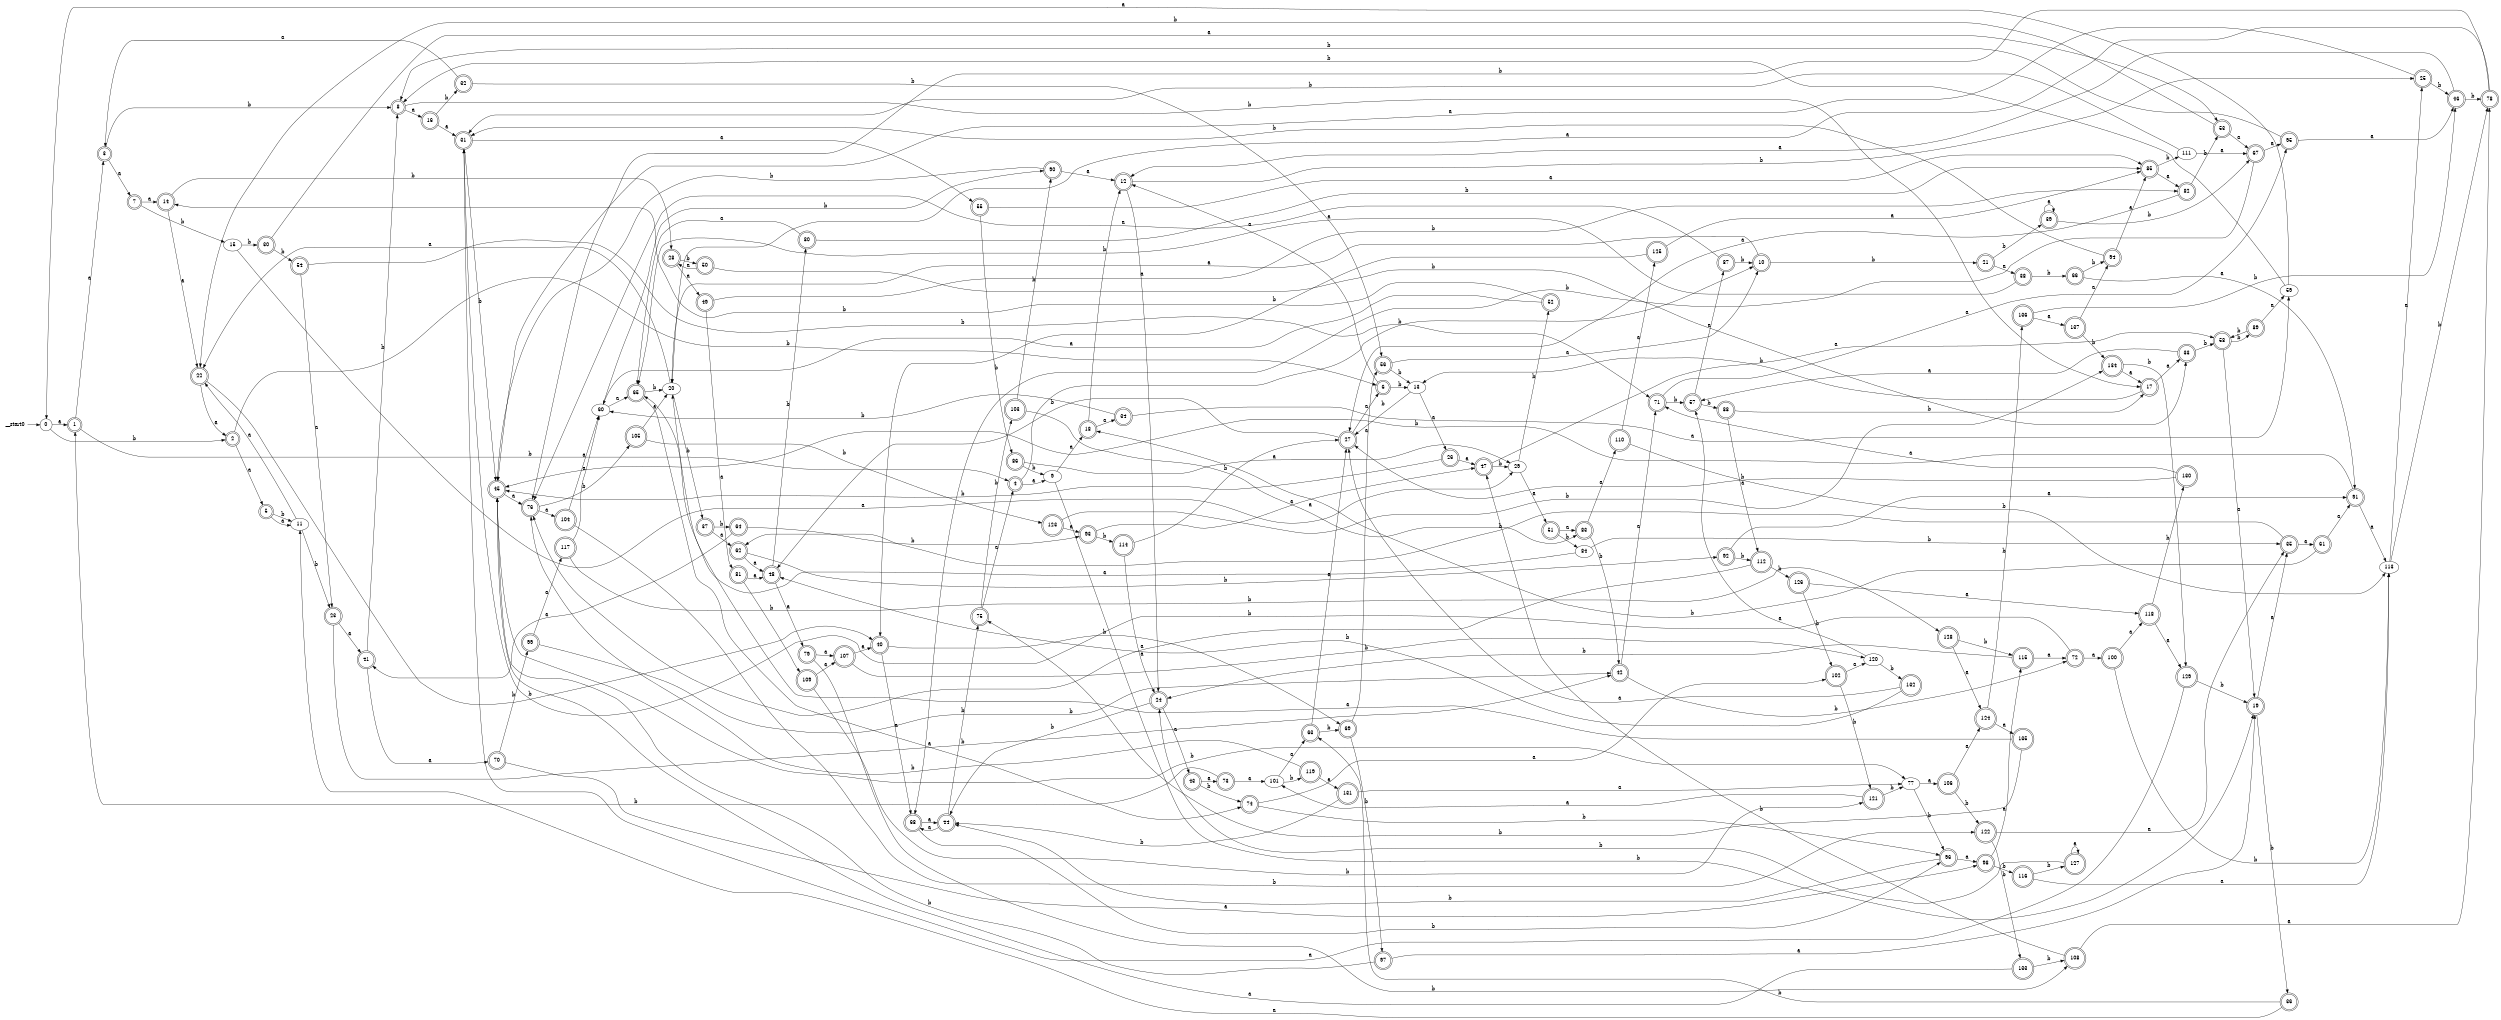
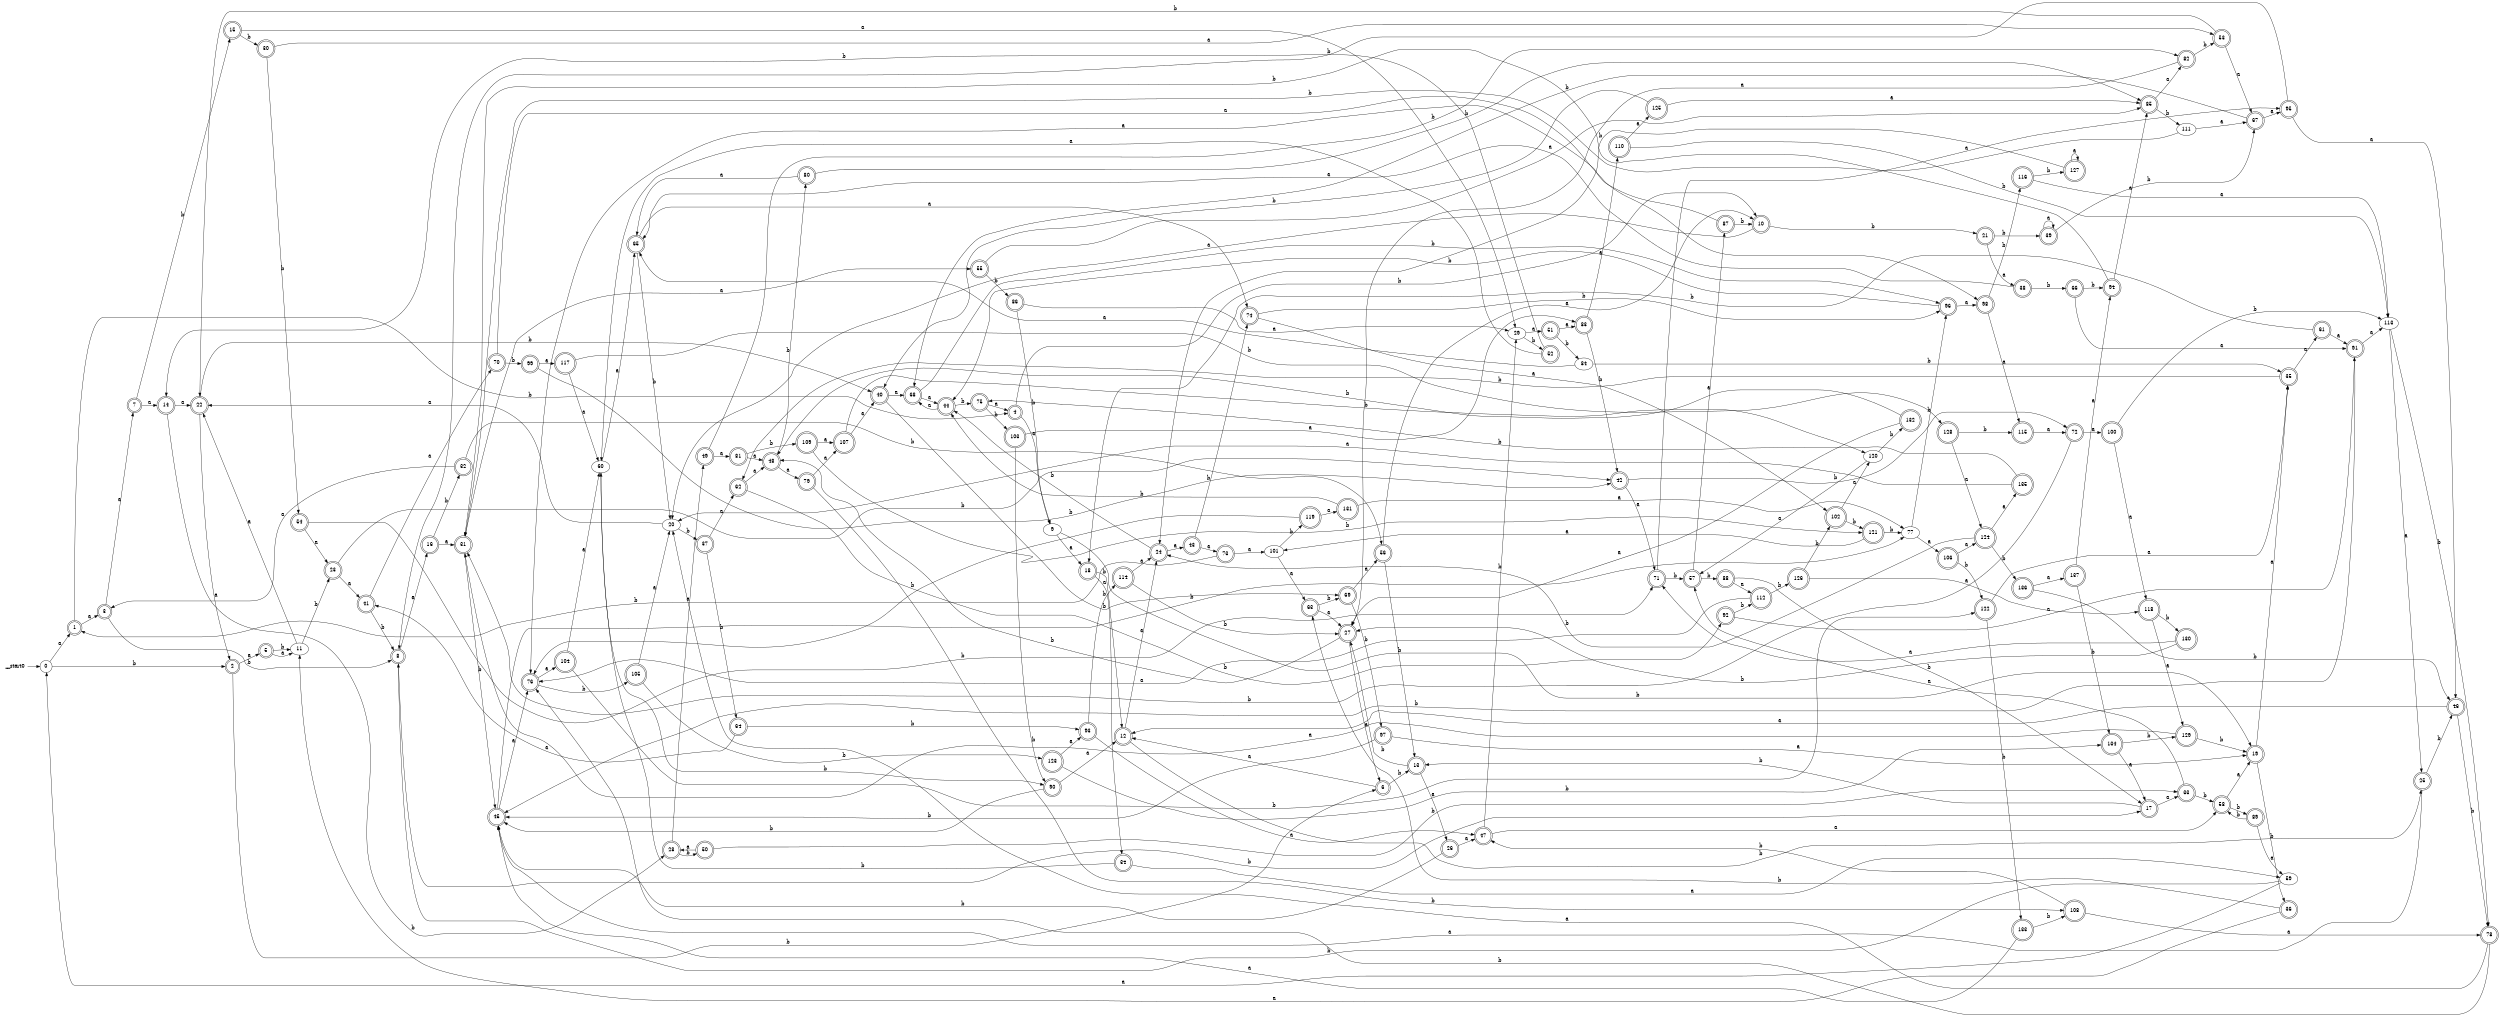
node "15": shape ellipse -> doublecircle
node "13": shape ellipse -> doublecircle
edge "115" -> "24": now "124" -> "24"
